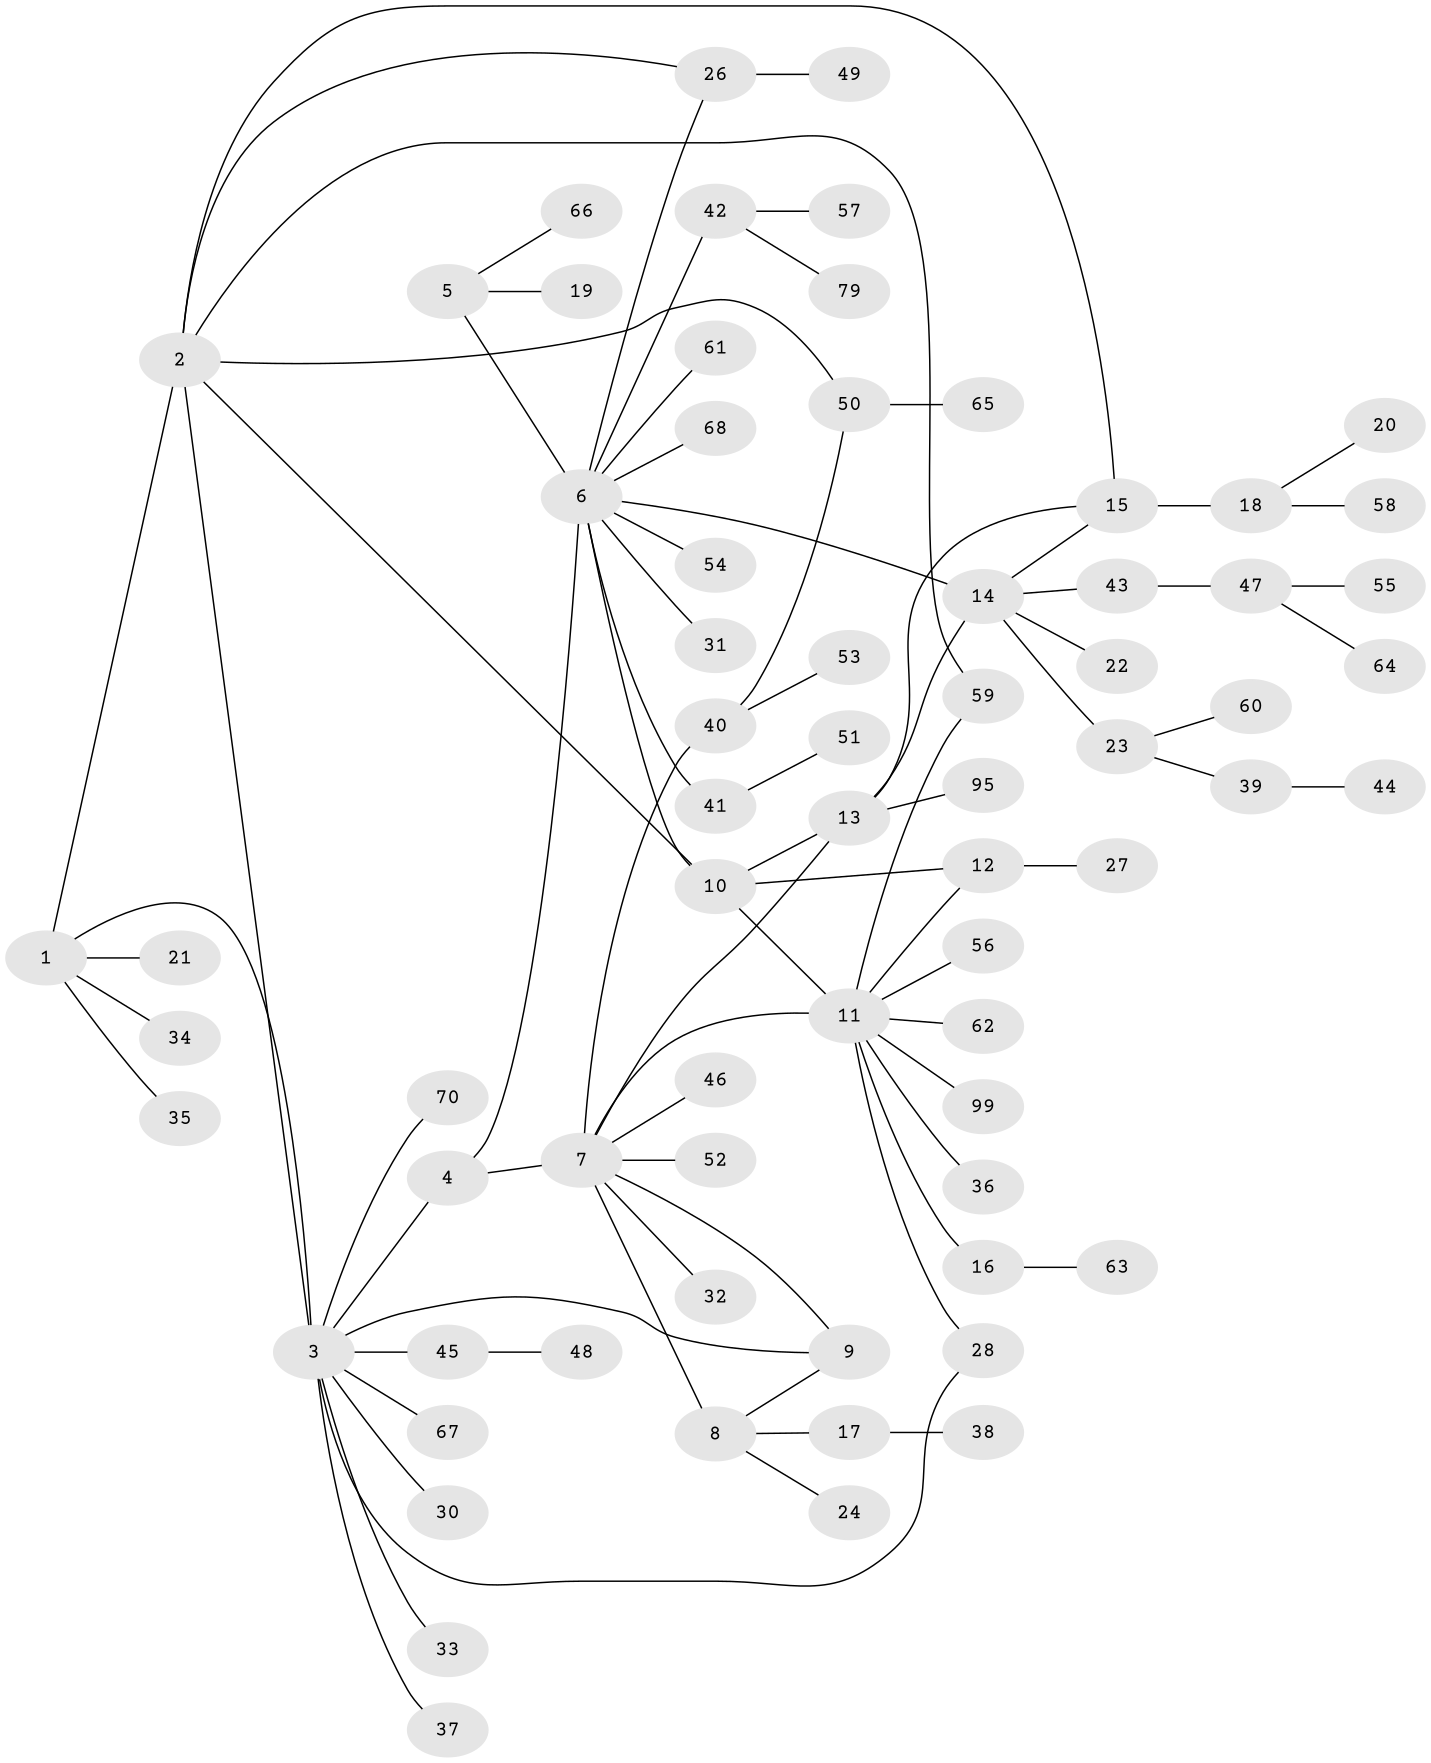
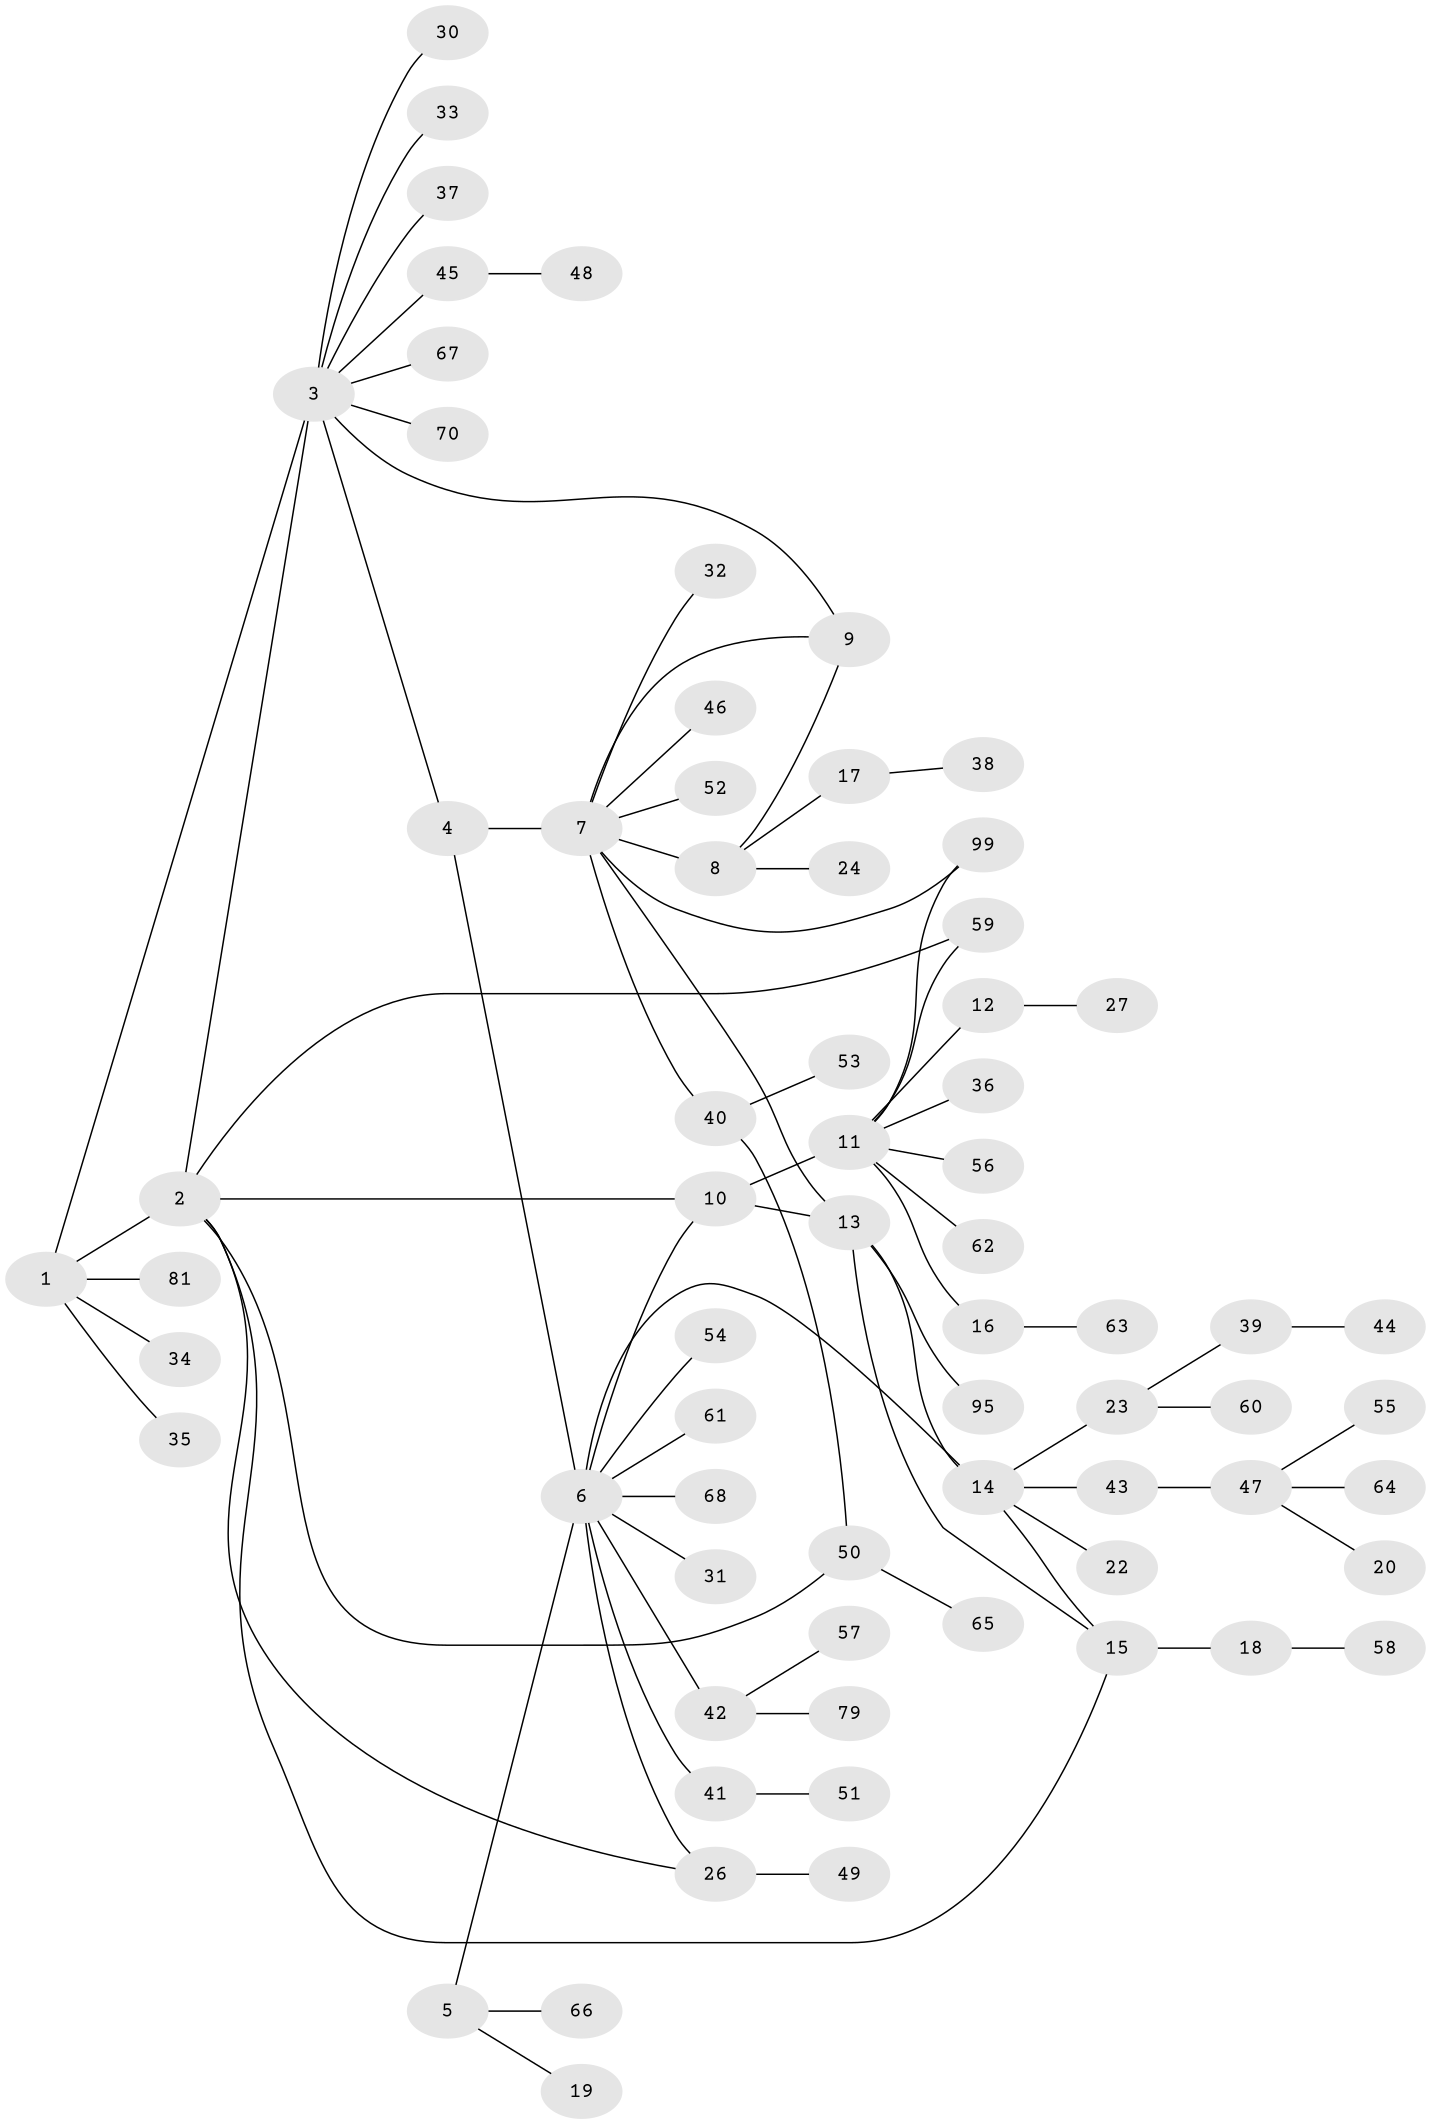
edge "20" -- "18": now "20" -- "47"
edge "12" -- "10": removed
node "21": label "21" -> "81"
edge "11" -- "7": now "99" -- "7"
node "28": removed
